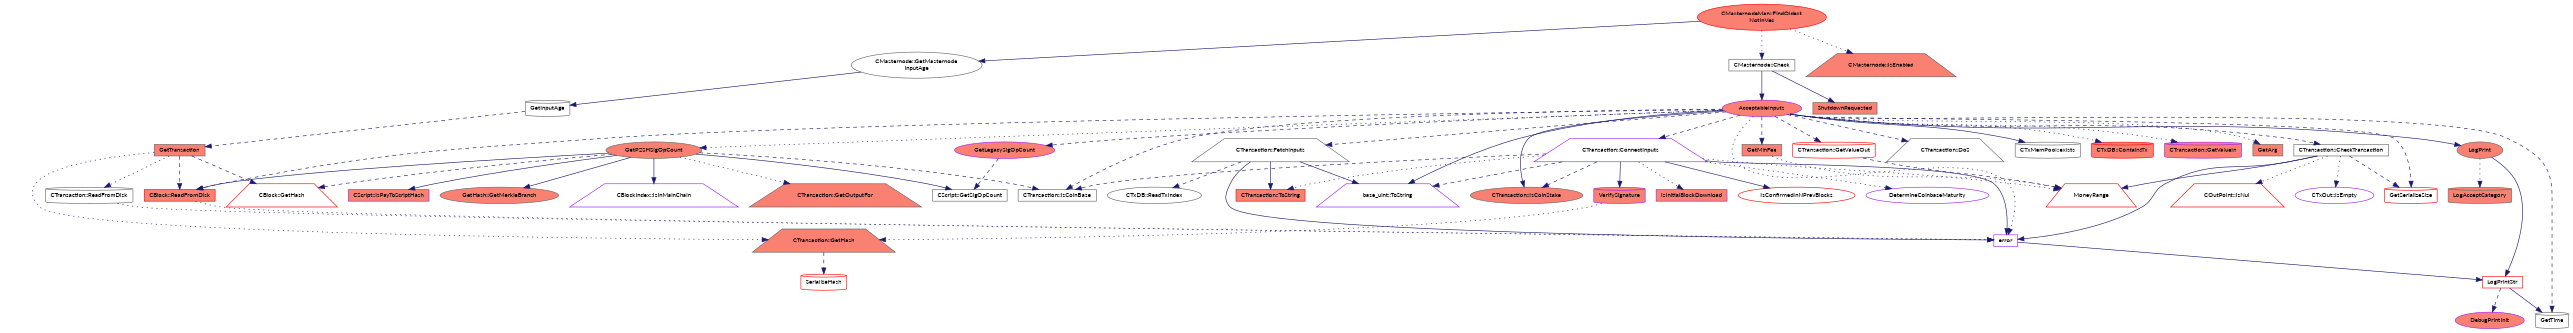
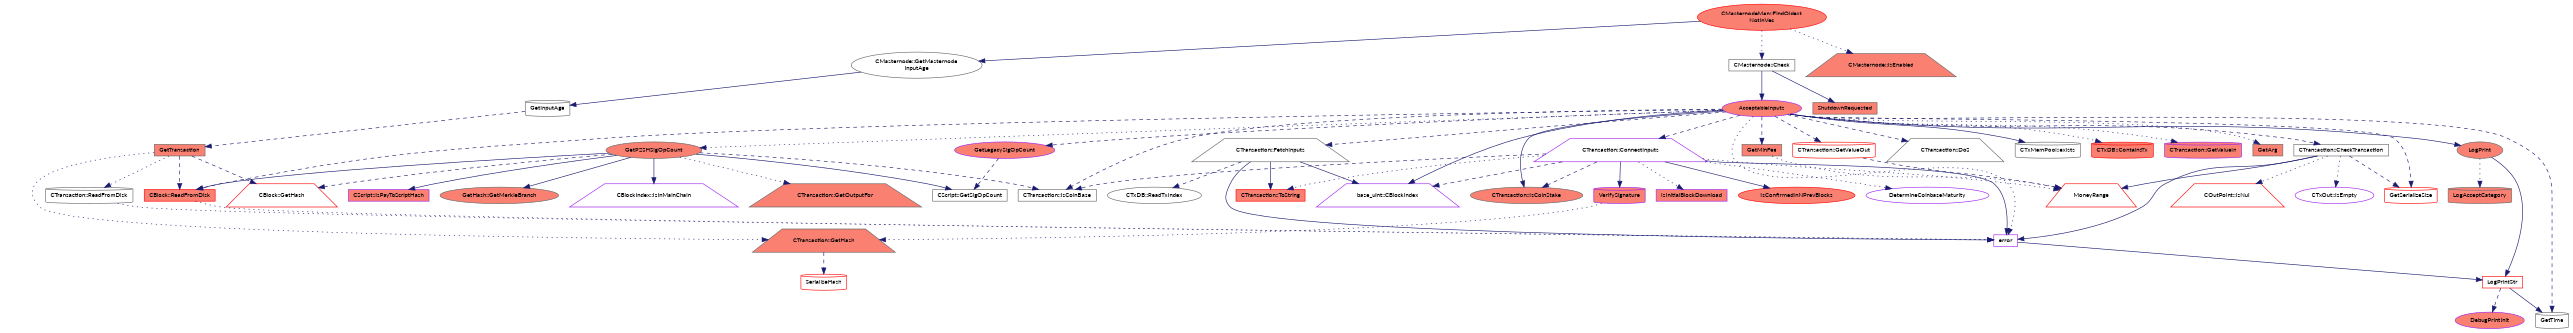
node "base_uint::ToString": label "base_uint::ToString" -> "base_uint::CBlockIndex"
node "IsConfirmedInNPrevBlocks": fillcolor white -> salmon
